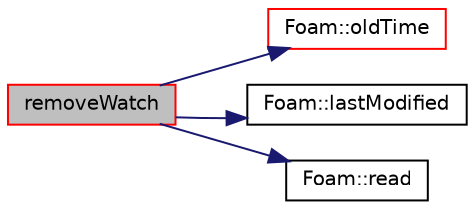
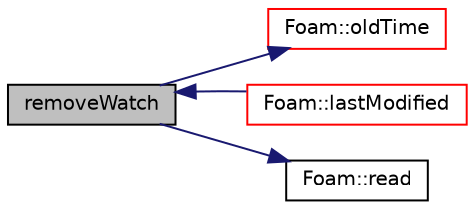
node "removeWatch": color red -> black
node "Foam::lastModified": color black -> red
edge "removeWatch" -> "Foam::lastModified": reversed
